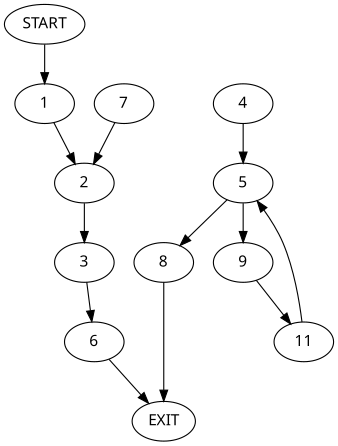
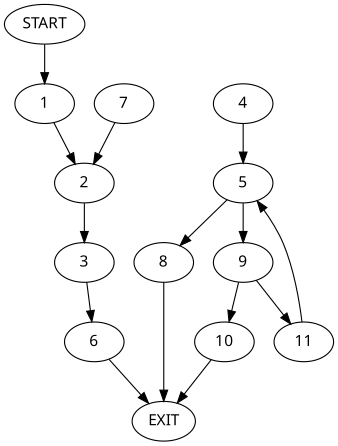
node "10": added
